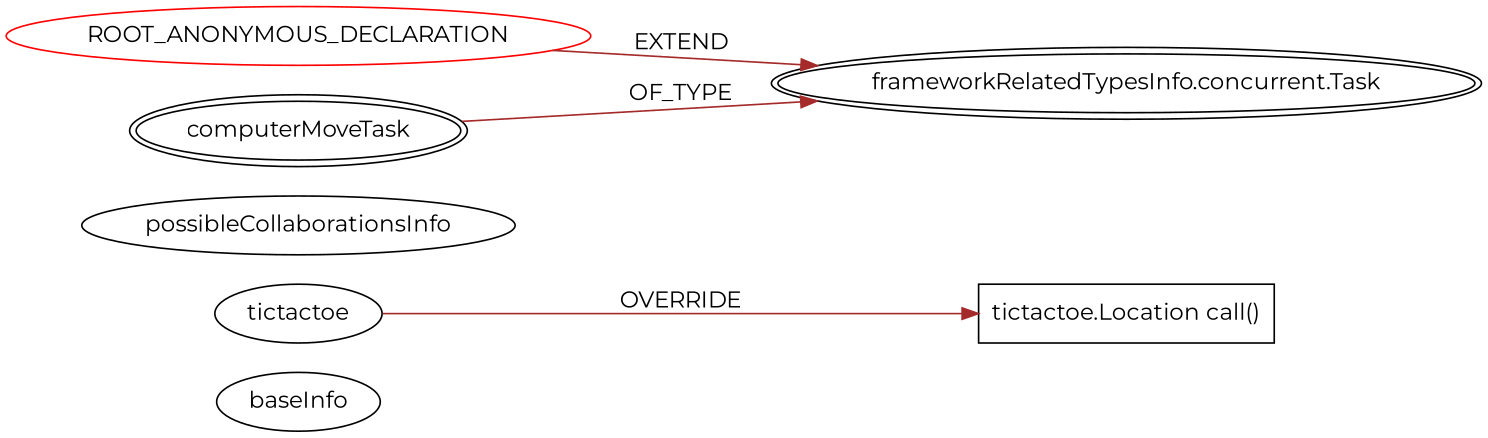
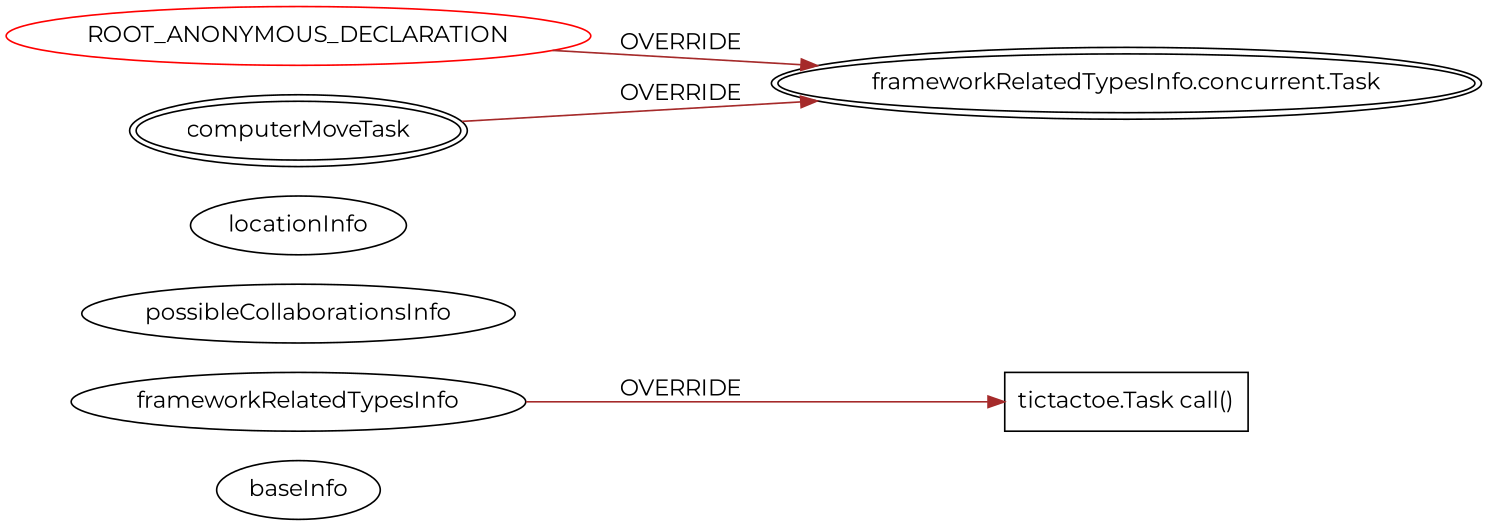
edge "ROOT_ANONYMOUS_DECLARATION" -> "frameworkRelatedTypesInfo.concurrent.Task": label "EXTEND" -> "OVERRIDE"
edge "computerMoveTask" -> "frameworkRelatedTypesInfo.concurrent.Task": label "OF_TYPE" -> "OVERRIDE"
node "locationInfo": added
node "tictactoe": label "tictactoe" -> "frameworkRelatedTypesInfo"
node "tictactoe.Location call()": label "tictactoe.Location call()" -> "tictactoe.Task call()"
